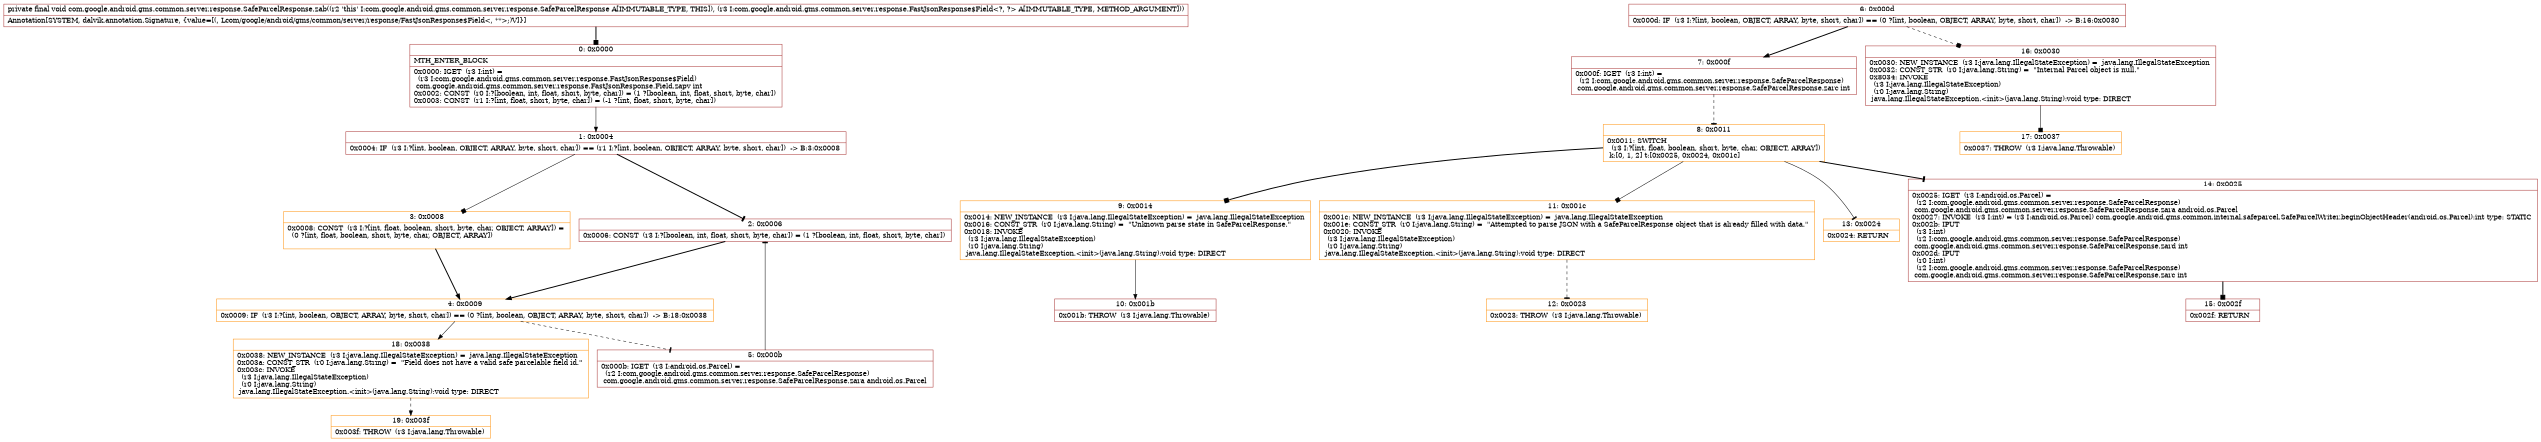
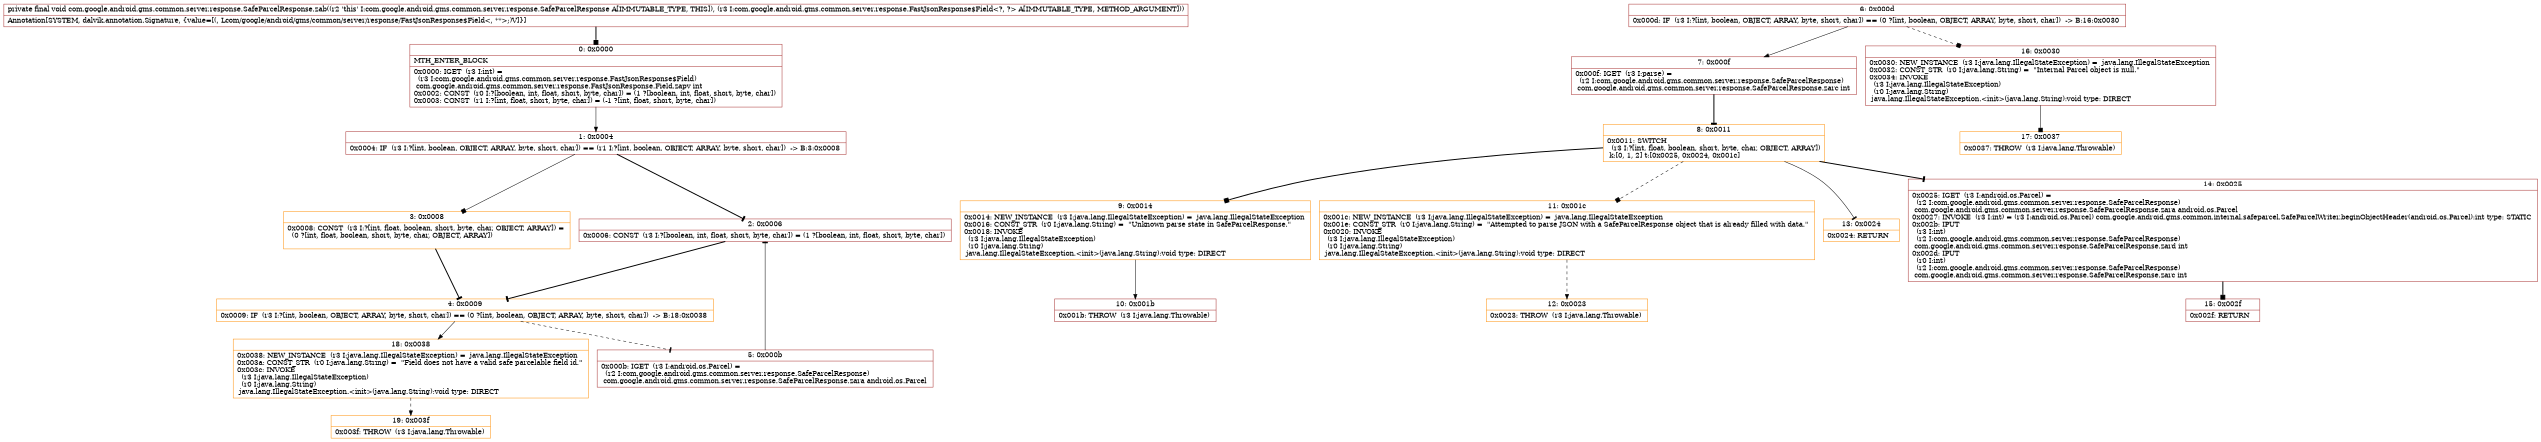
edge "6: 0x000d" -> "7: 0x000f": style bold -> solid
node "7: 0x000f": text "0x000f: IGET  (r3 I:int) =" -> "0x000f: IGET  (r3 I:parse) ="
node "16: 0x0030": text "0x8034: INVOKE" -> "0x0034: INVOKE"
edge "7: 0x000f" -> "8: 0x0011": style dashed -> bold
edge "8: 0x0011" -> "11: 0x001c": style solid -> dashed
edge "2: 0x0006" -> "4: 0x0009": arrowhead normal -> tee
edge "3: 0x0008" -> "4: 0x0009": arrowhead normal -> tee
edge "11: 0x001c" -> "12: 0x0023": arrowhead tee -> normal
